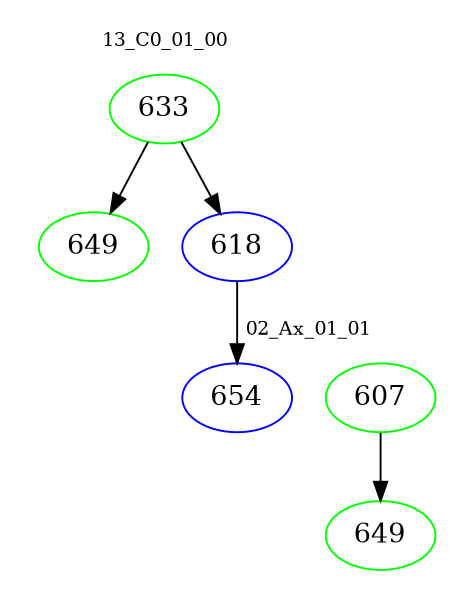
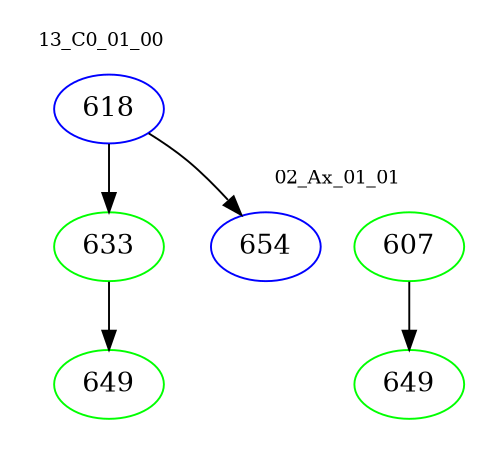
edge "633" -> "618": reversed
